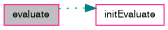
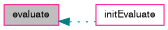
edge "evaluate" -> "initEvaluate": reversed
